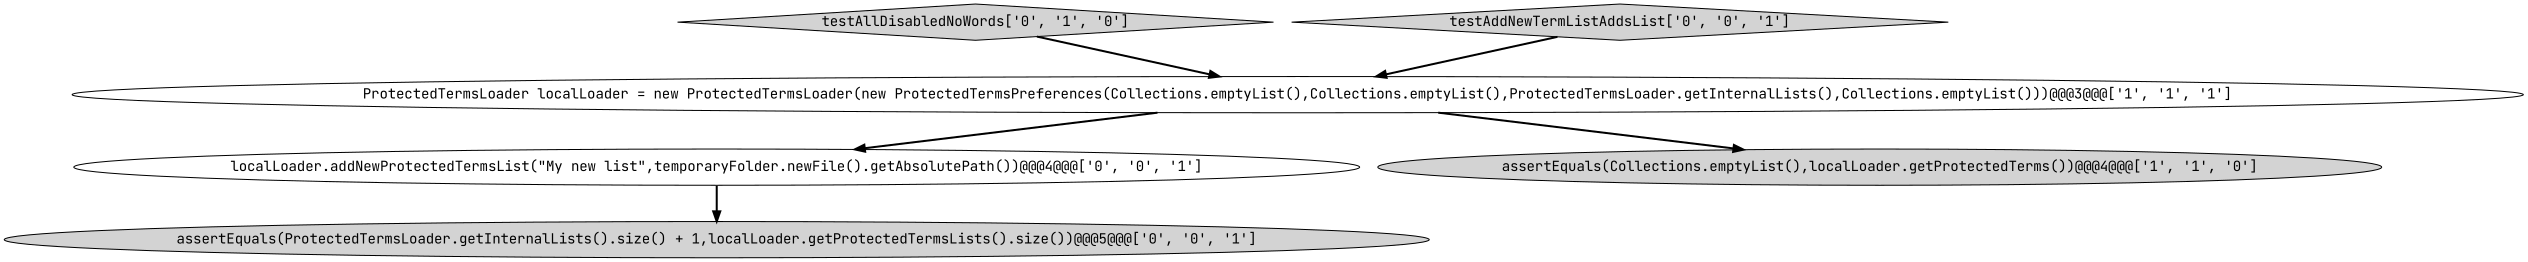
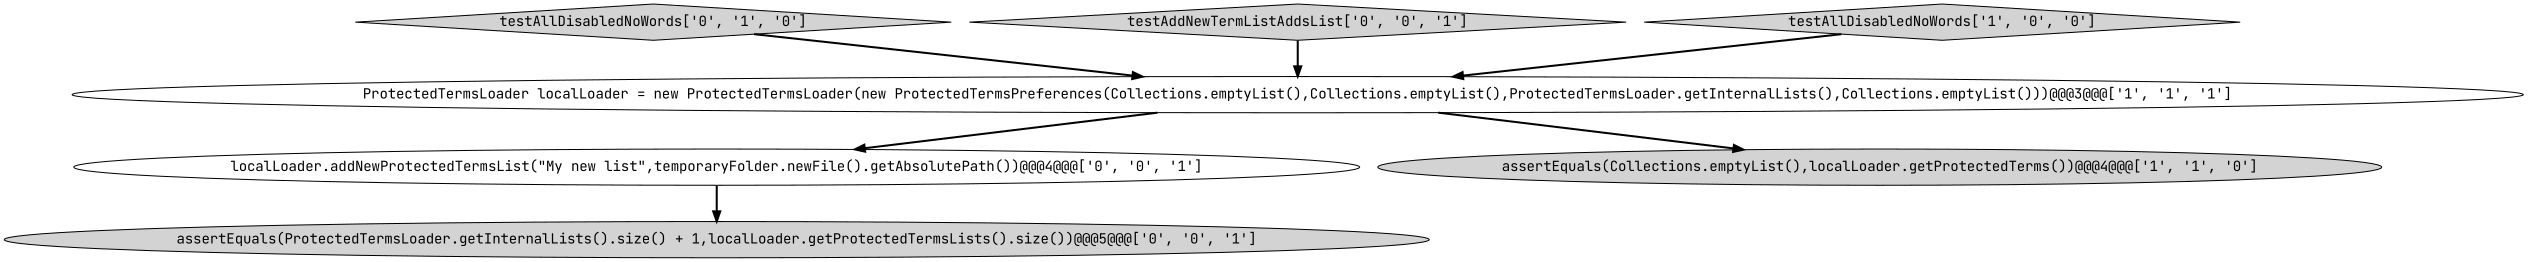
node "testAllDisabledNoWords['1', '0', '0']": added
